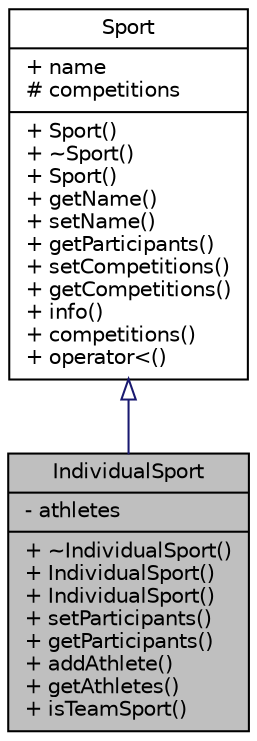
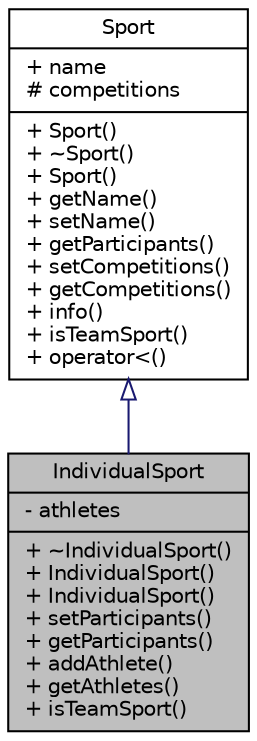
node "Sport": text "+ competitions()" -> "+ isTeamSport()"
